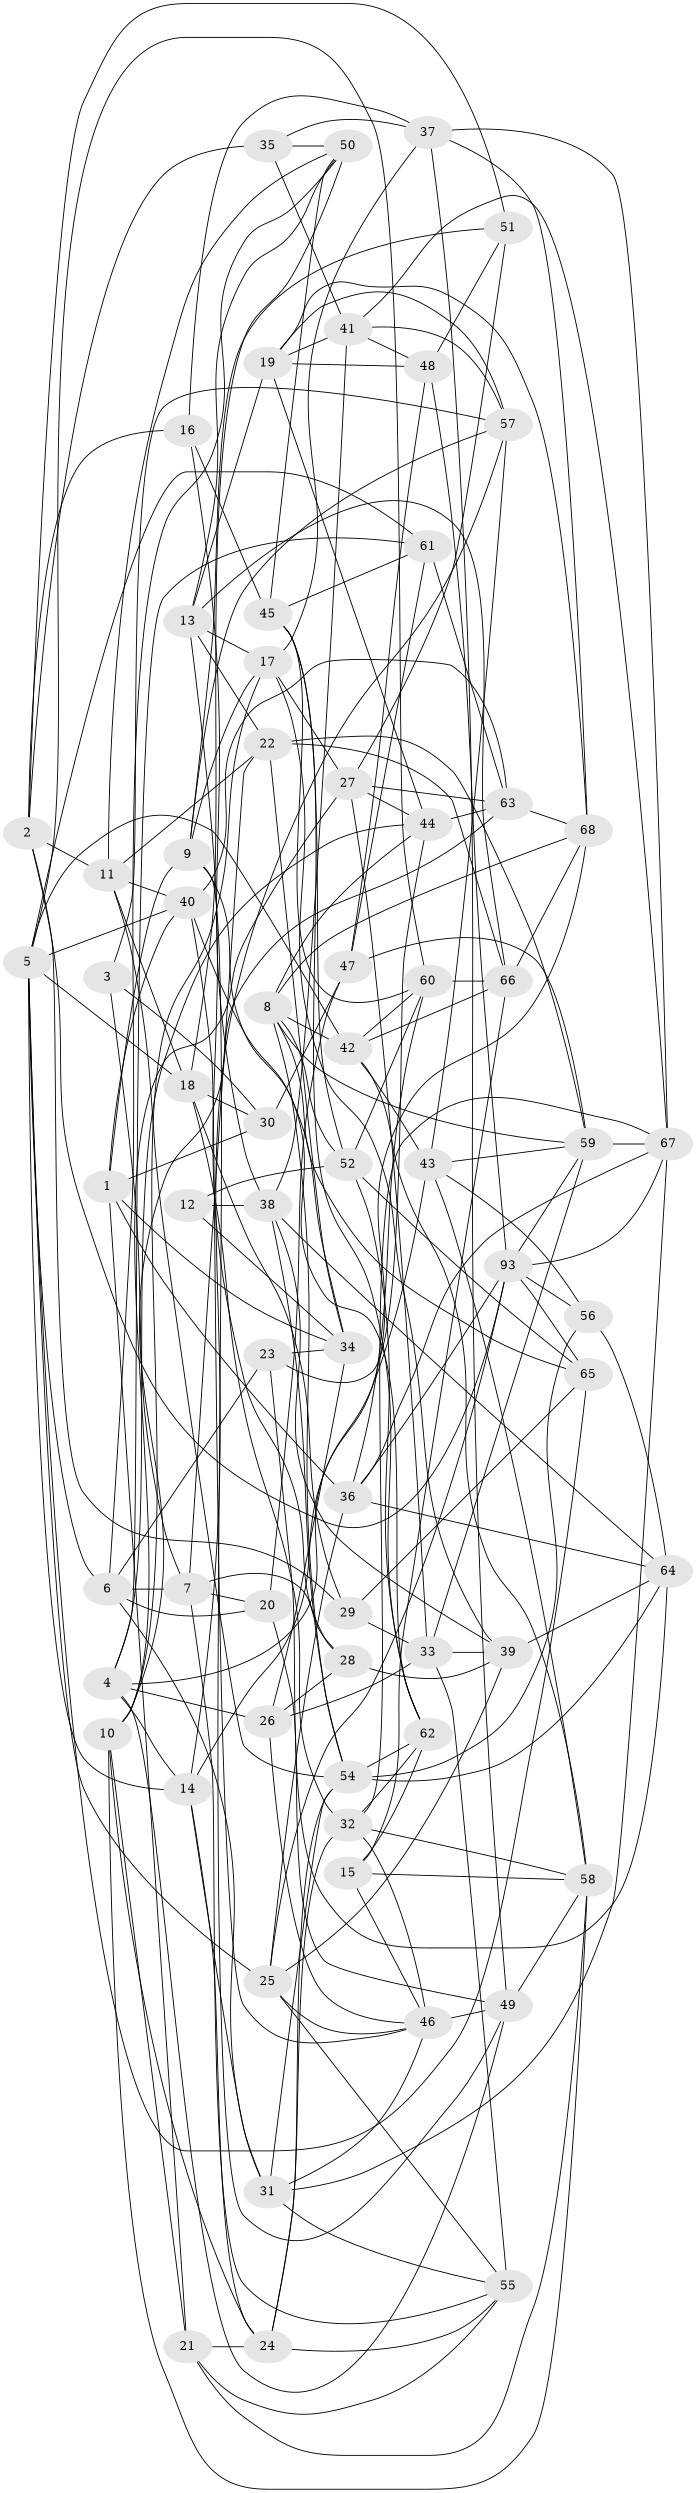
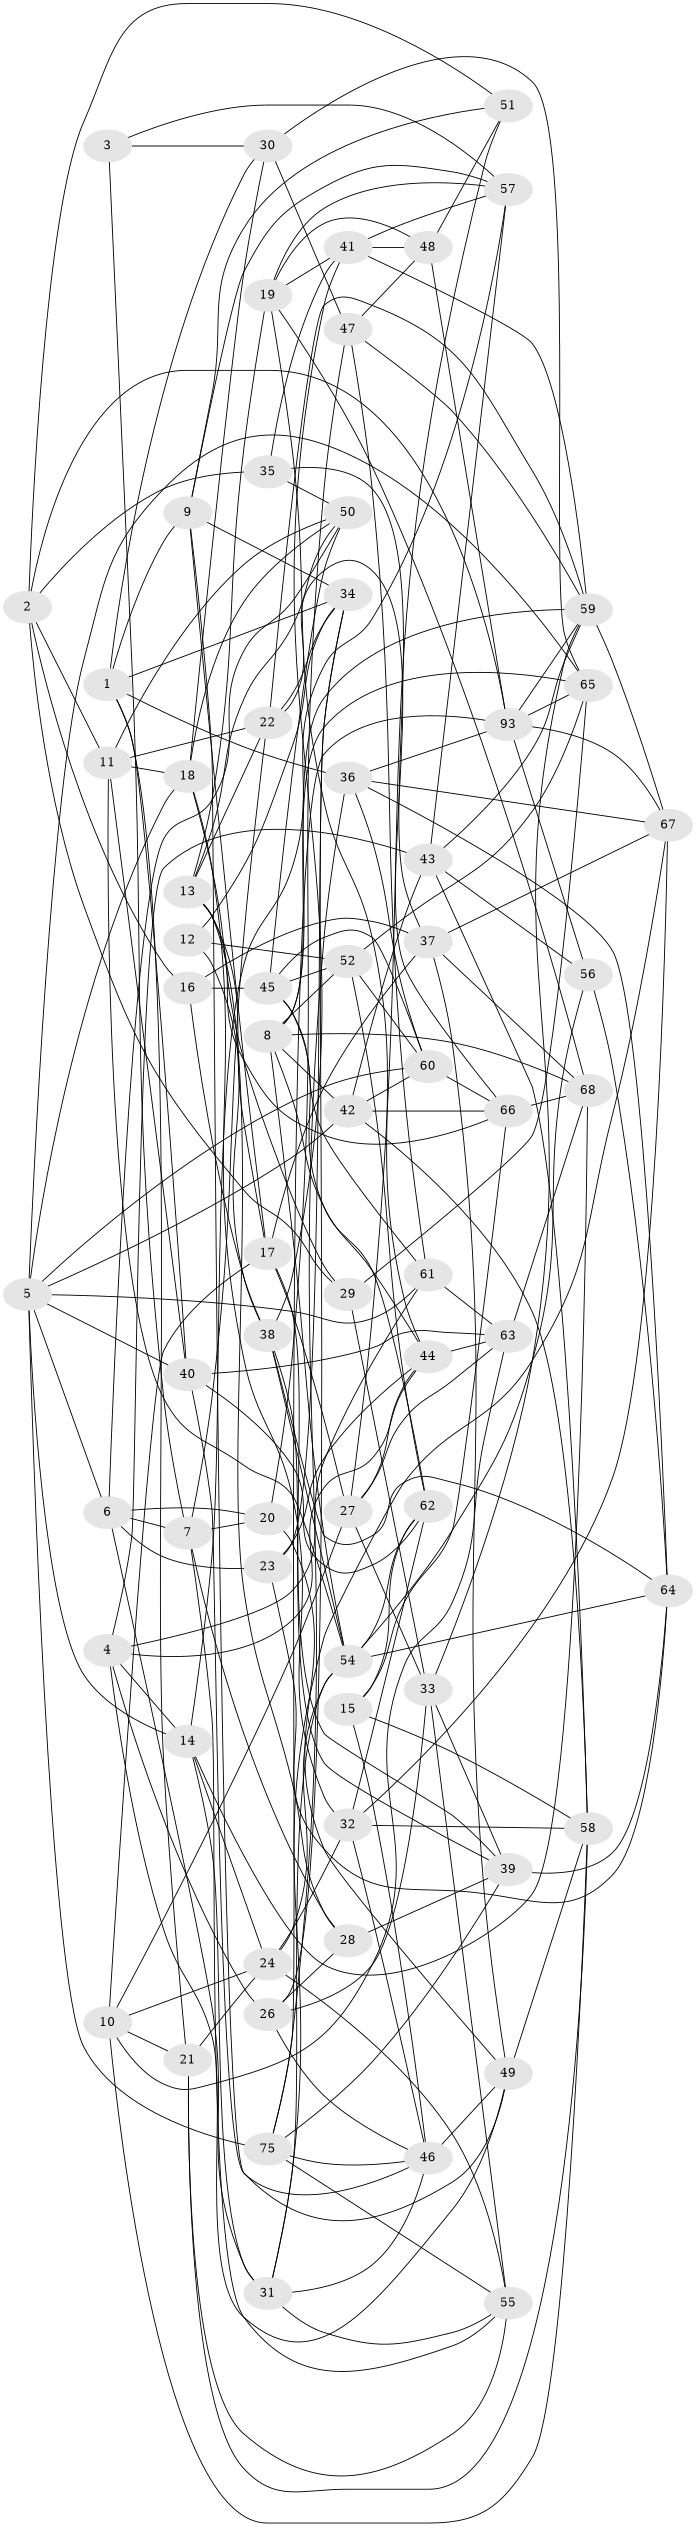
edge "30" -- "65": added
edge "41" -- "67": now "41" -- "59"
node "25": label "25" -> "75"
